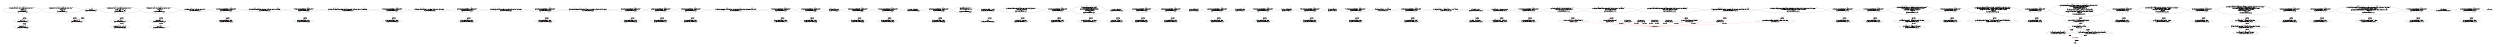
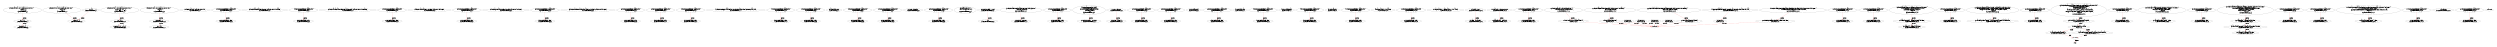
edge "3_ c = a + b; 31-expression_statement-4-4" -> "4_ require(c >= a); 37-expression_statement-5-5": label "next_pos" -> "next_line"
edge "175_ return true; 1343-return-176-176" -> "0_ exit_node": removed, label "return_exit"
